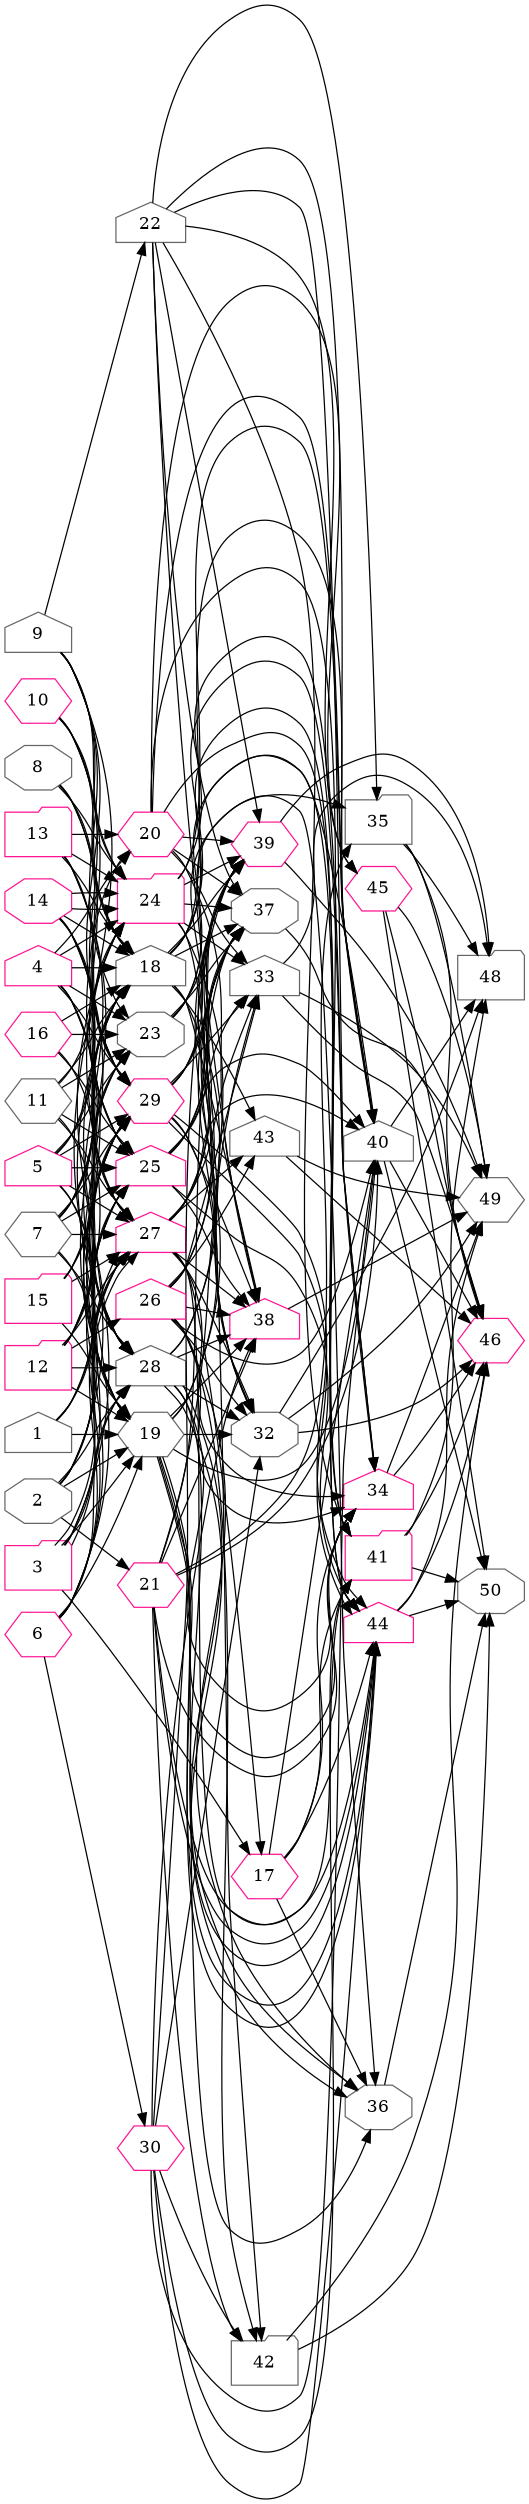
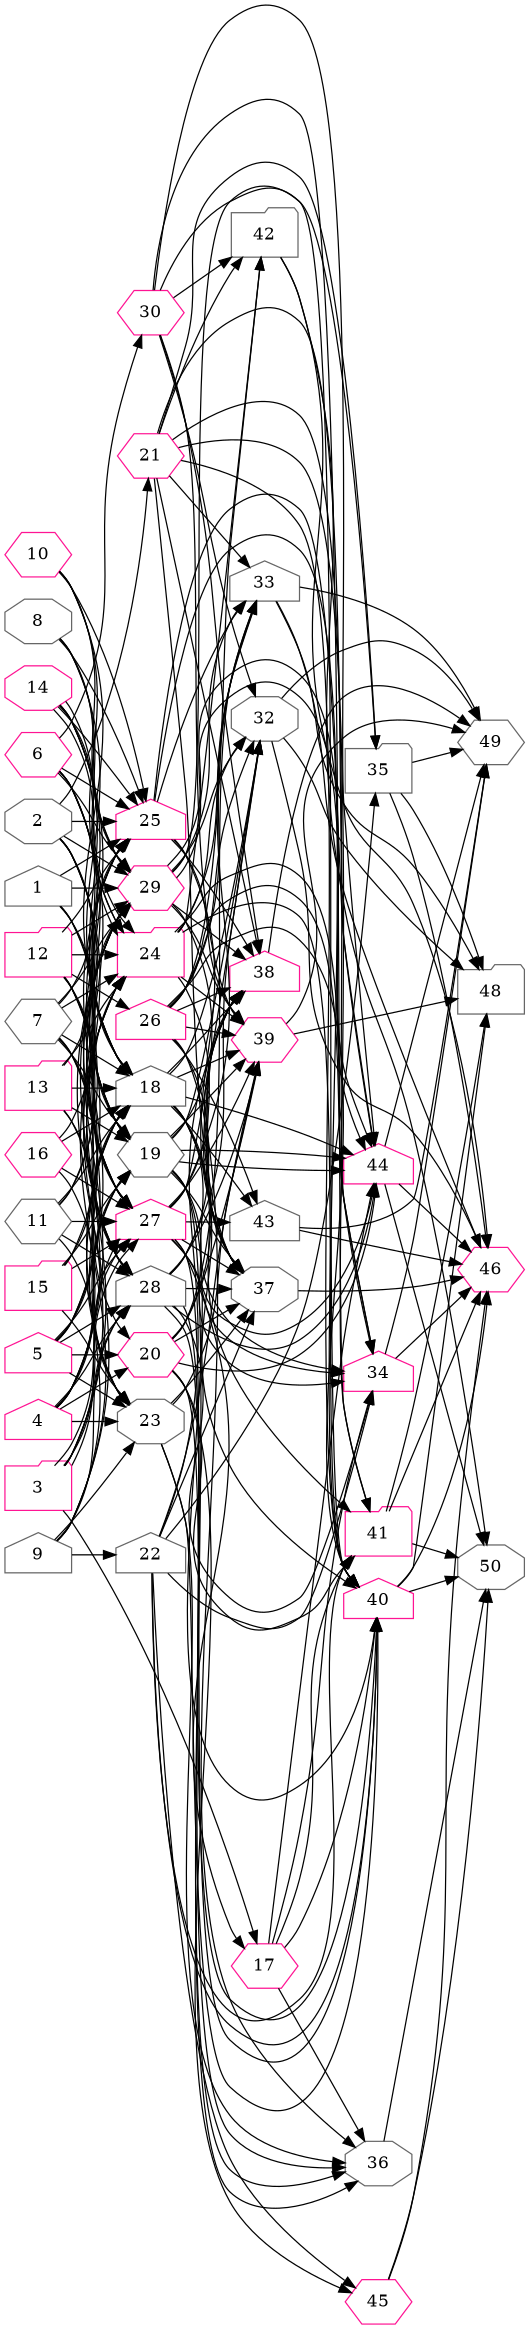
edge "1" -> "18": added
edge "45" -> "49": removed
node "40": color gray40 -> deeppink
